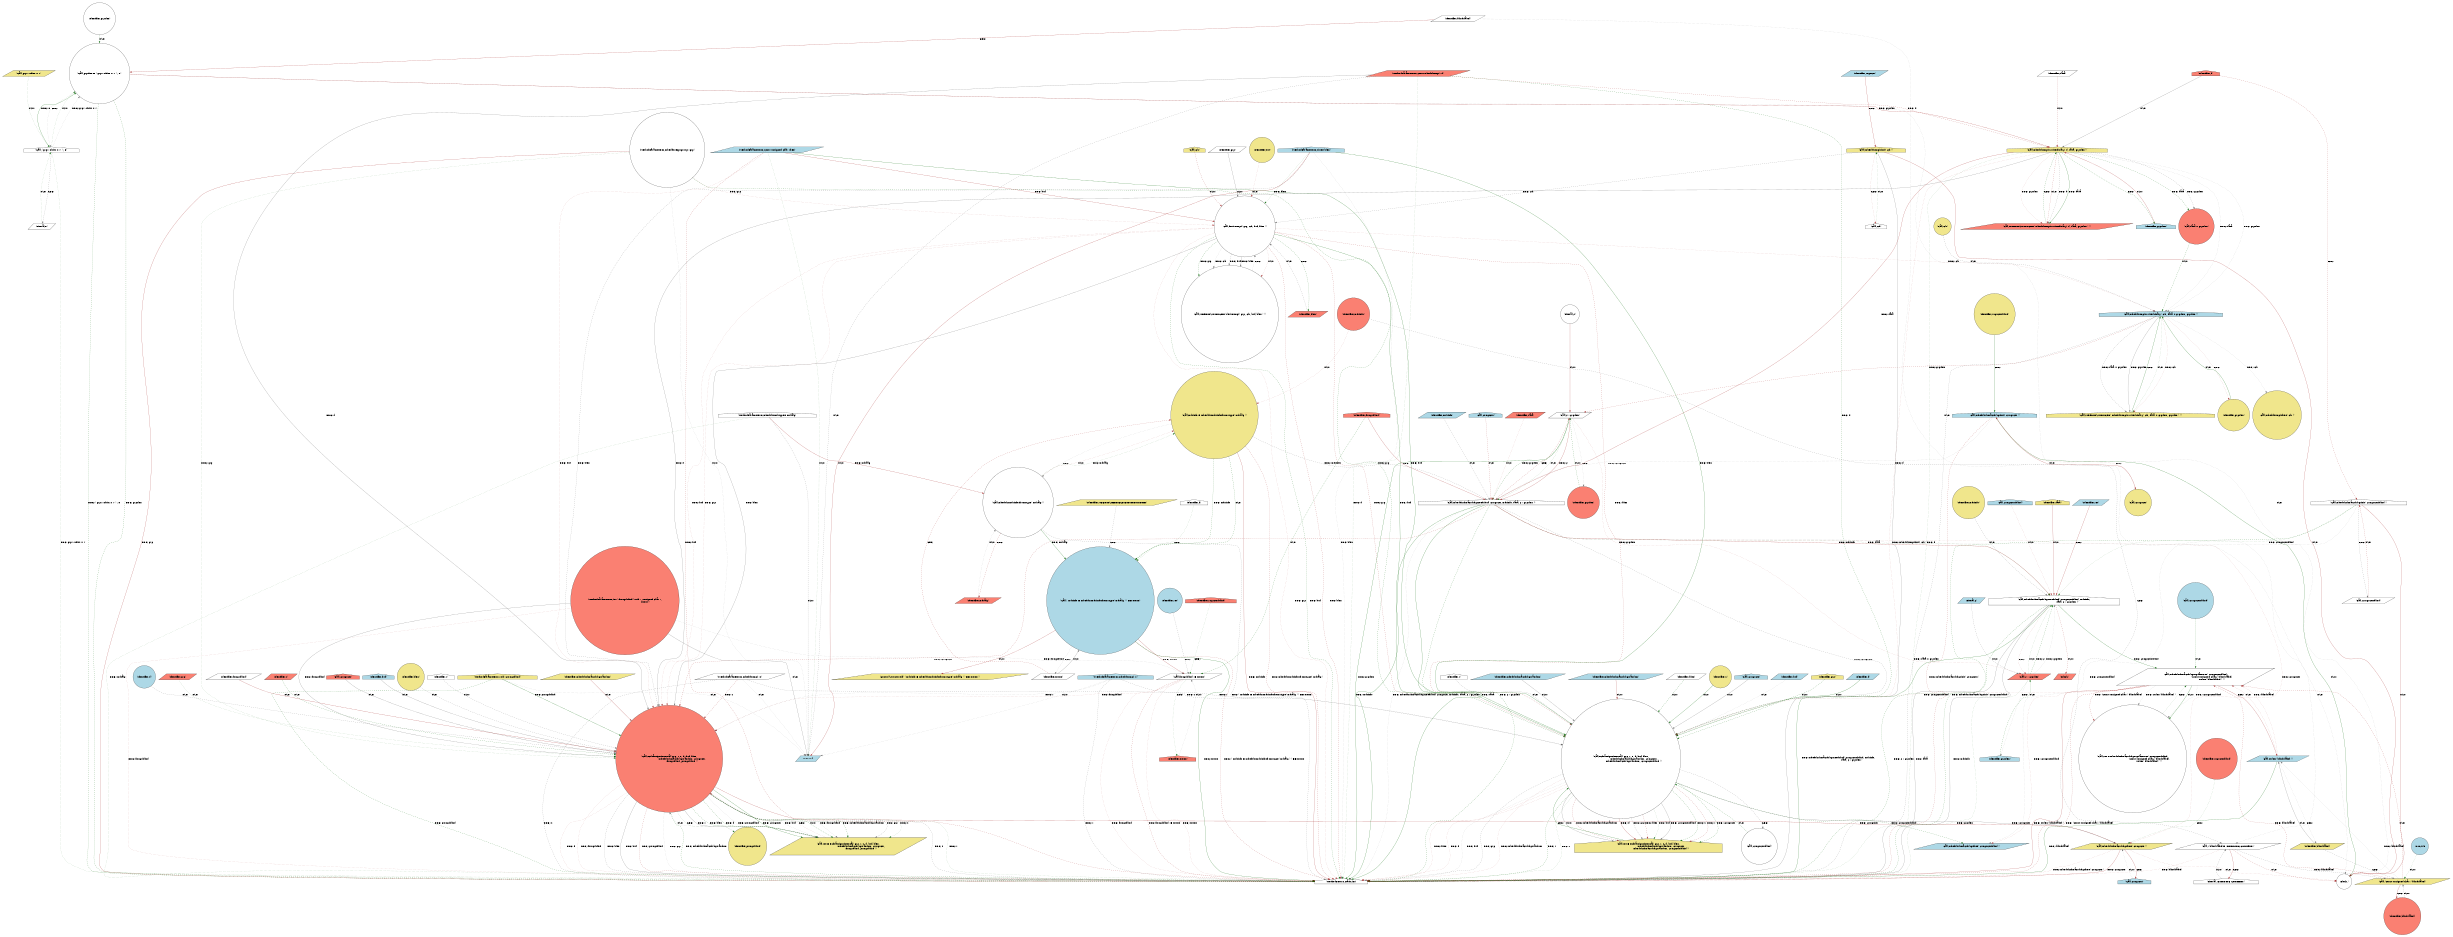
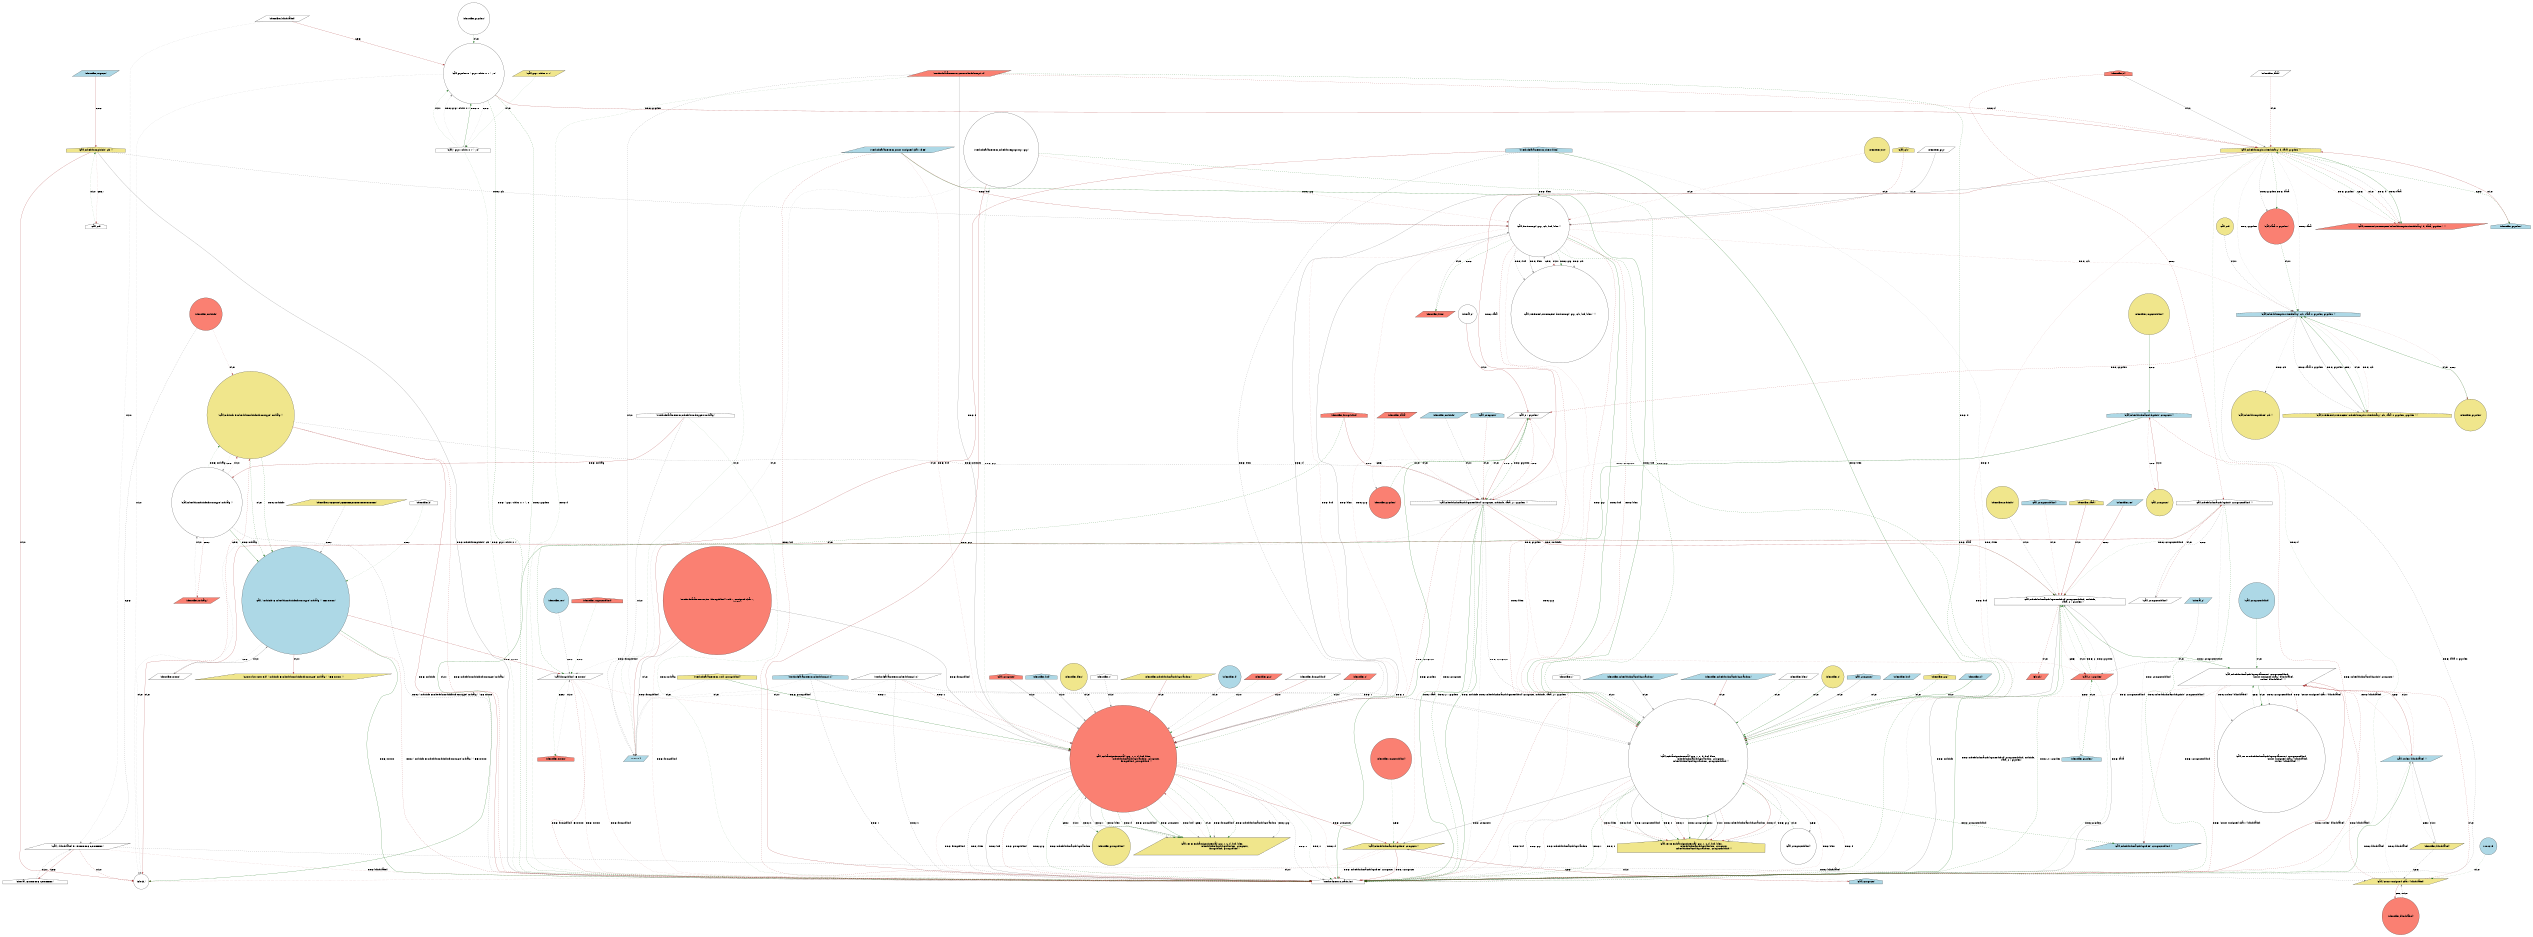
node "(Literal,8)": removed
edge "(MethodParameterIn,void *p_rng_blind)" -> "(MethodReturn,static int)": removed, label "DDG: p_rng_blind"
